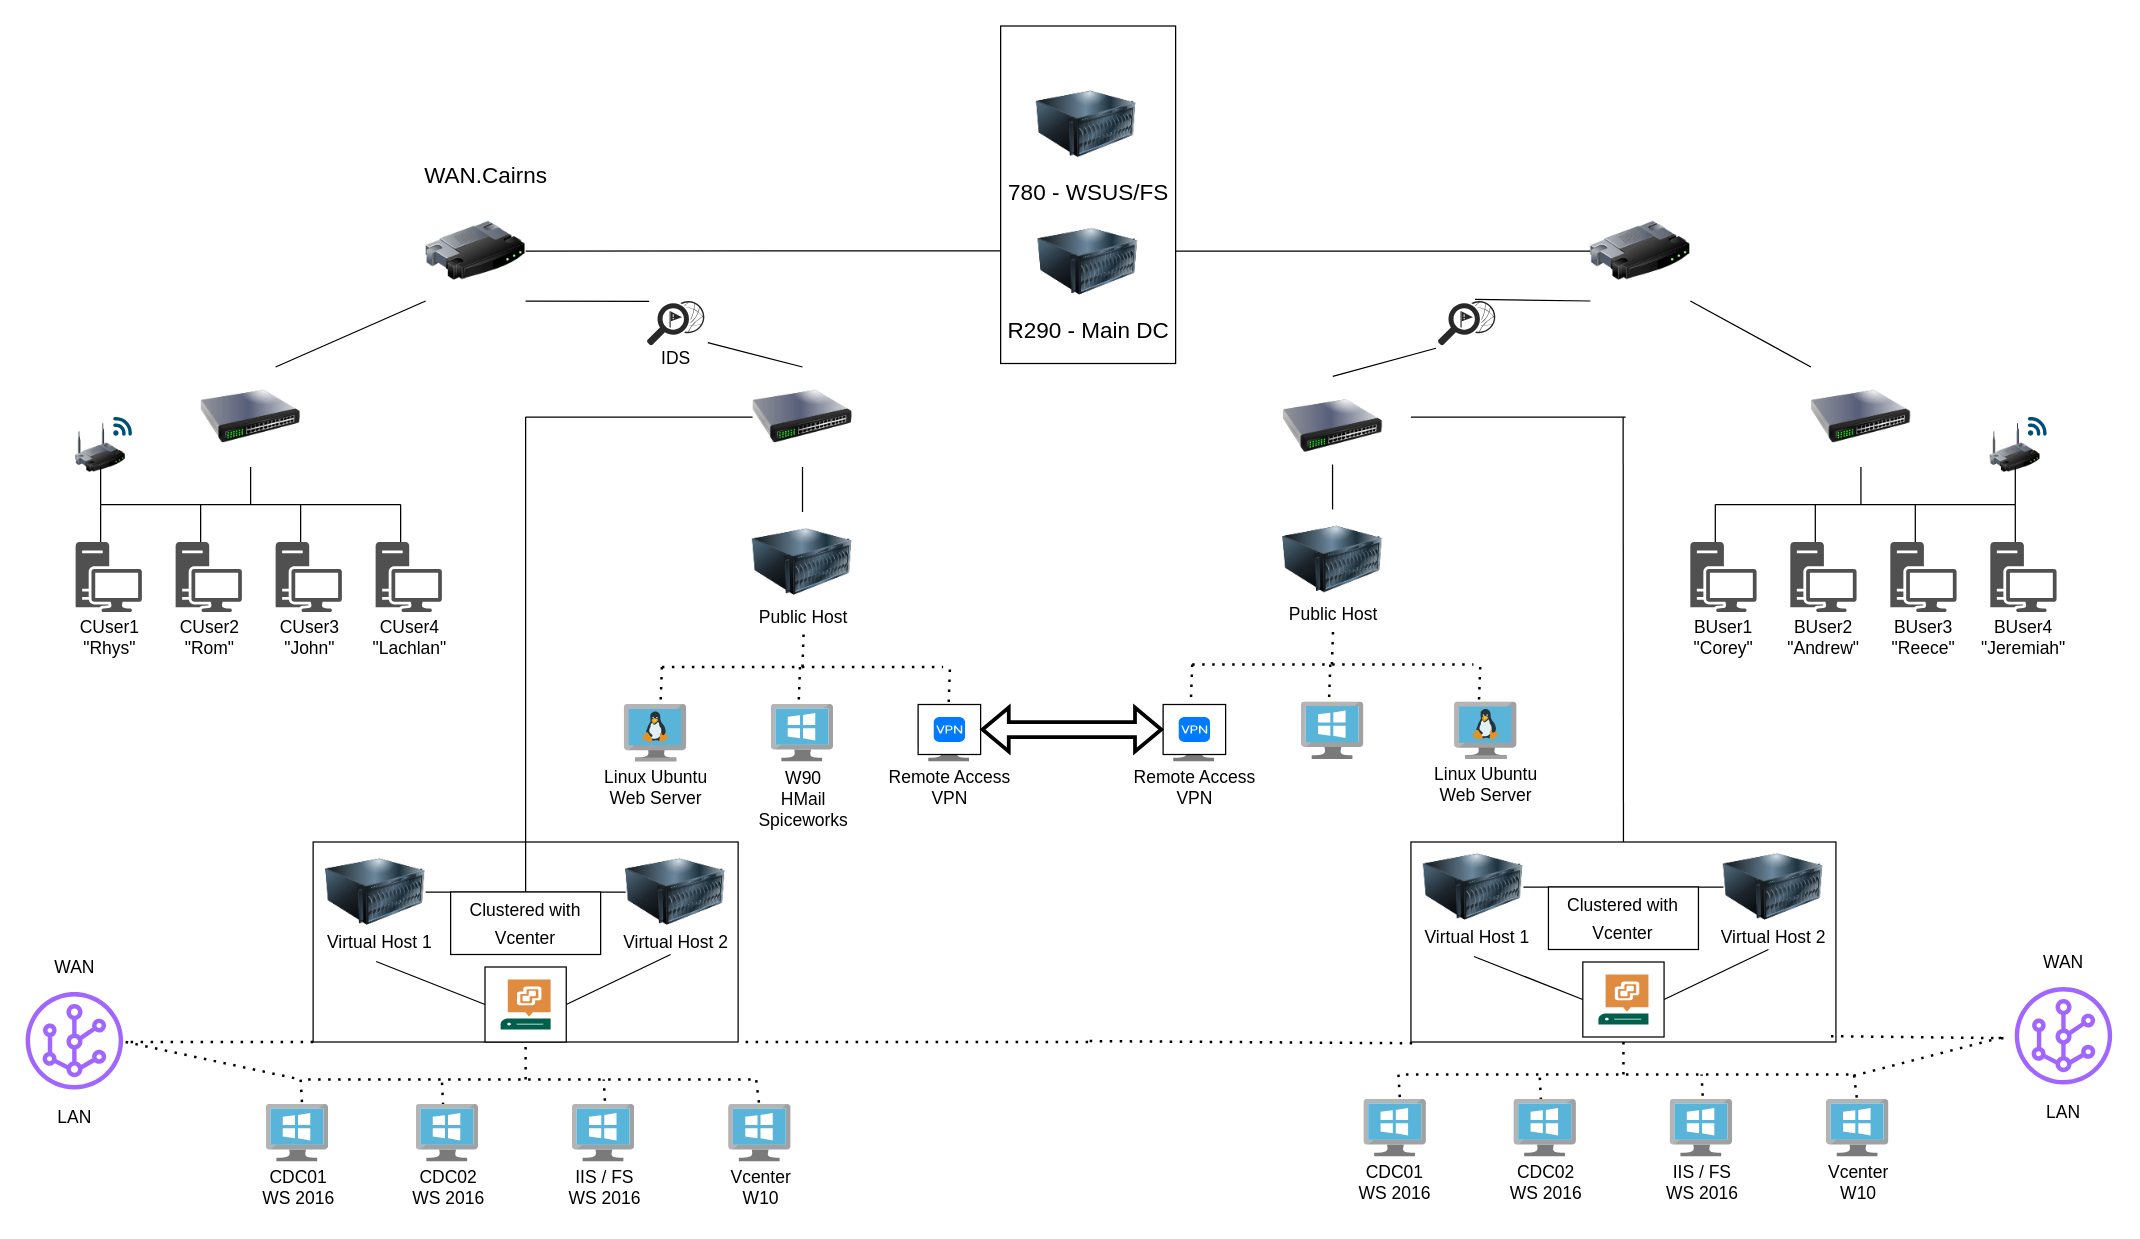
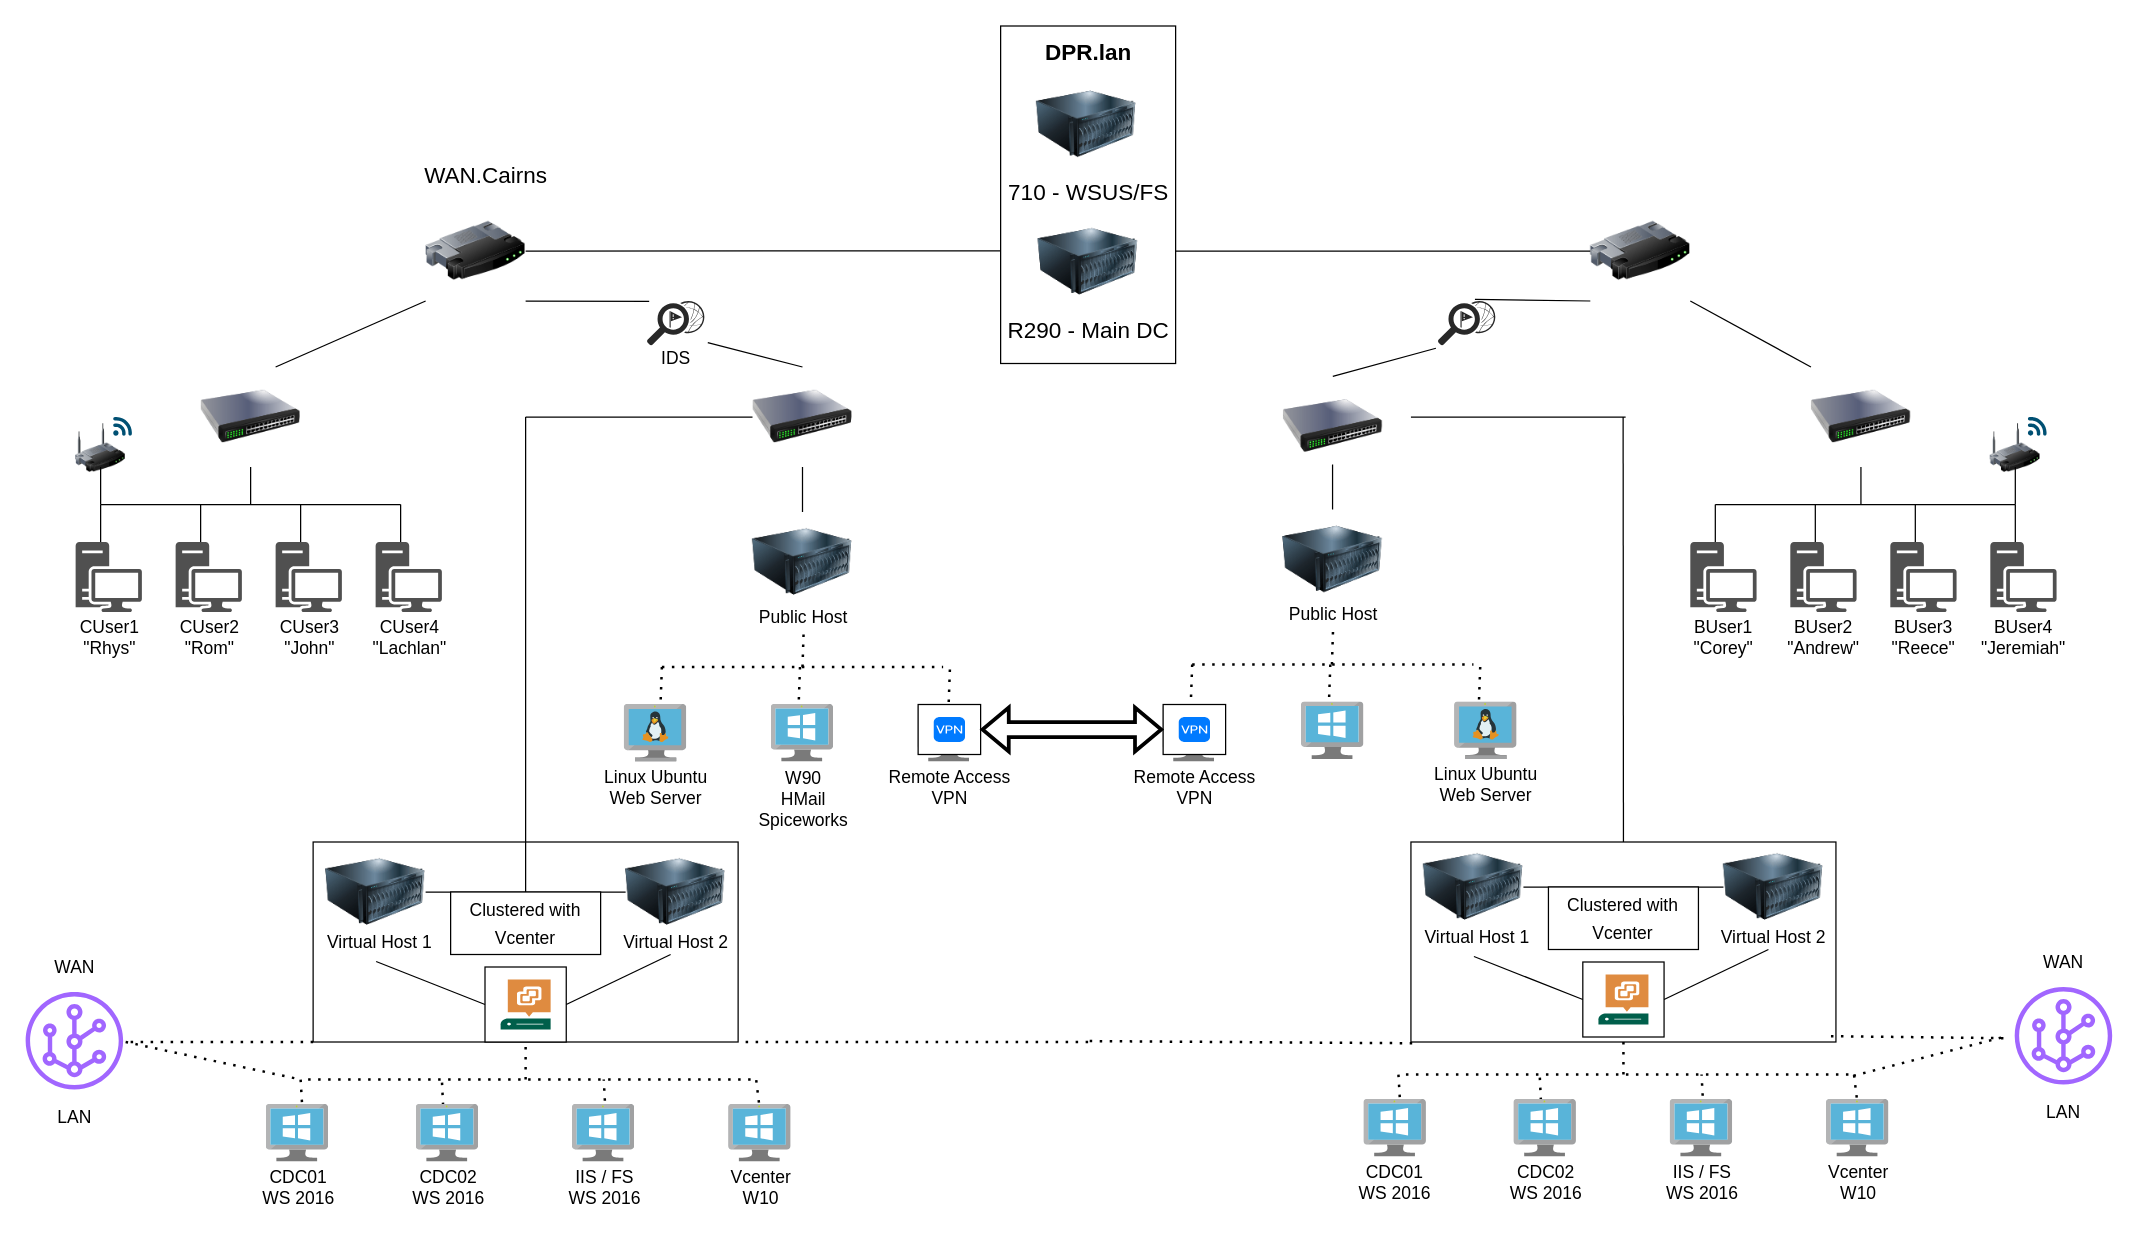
node "DPR.lan": added
node "780 - WSUS/FS": label "780 - WSUS/FS" -> "710 - WSUS/FS"
